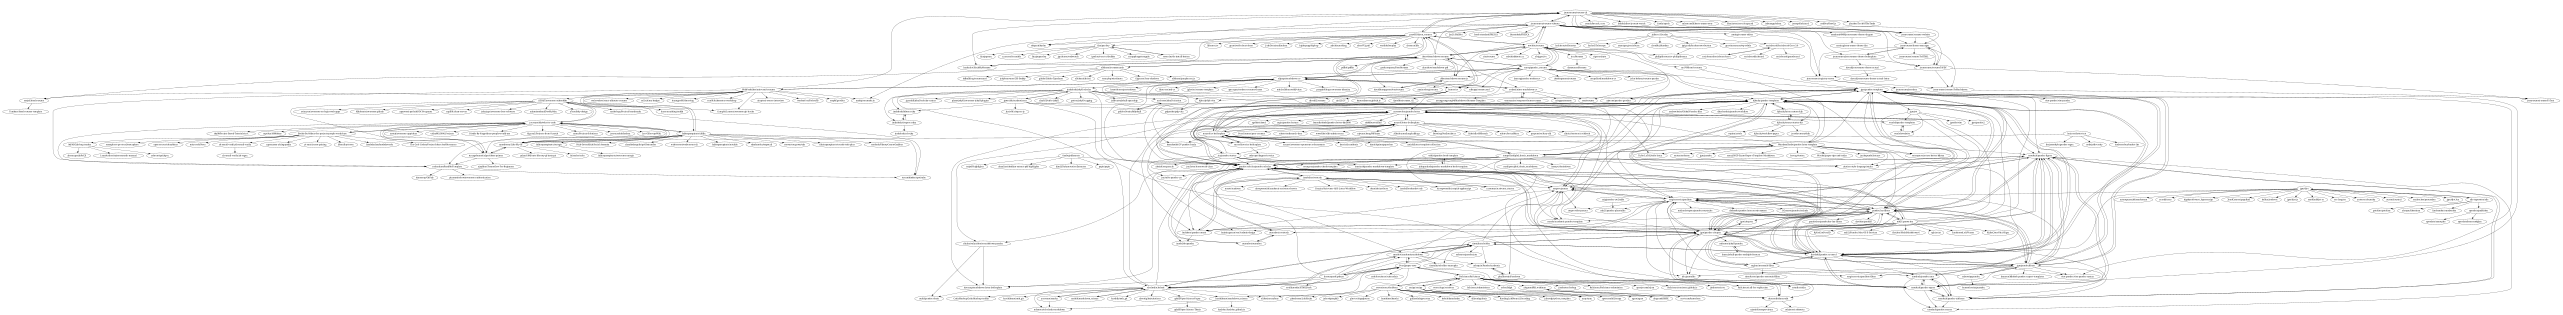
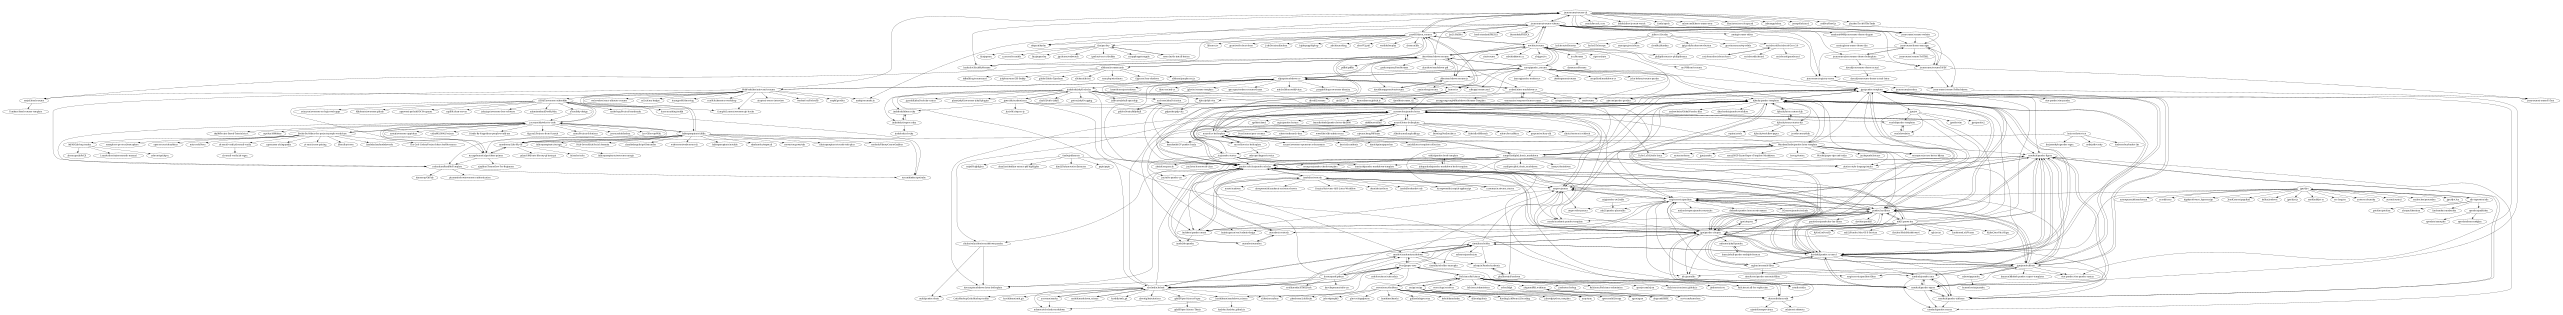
edge "buu700/html-resume" -> "retorquere/zotero-better-bibtex": now "inukshuk/jekyll-scholar" -> "retorquere/zotero-better-bibtex"
edge "cyandterry/Like-My-GF" -> "joereynolds/what-to-code": now "y7usuf/sky-design" -> "joereynolds/what-to-code"
node "daveliepmann/tufte-css": added
